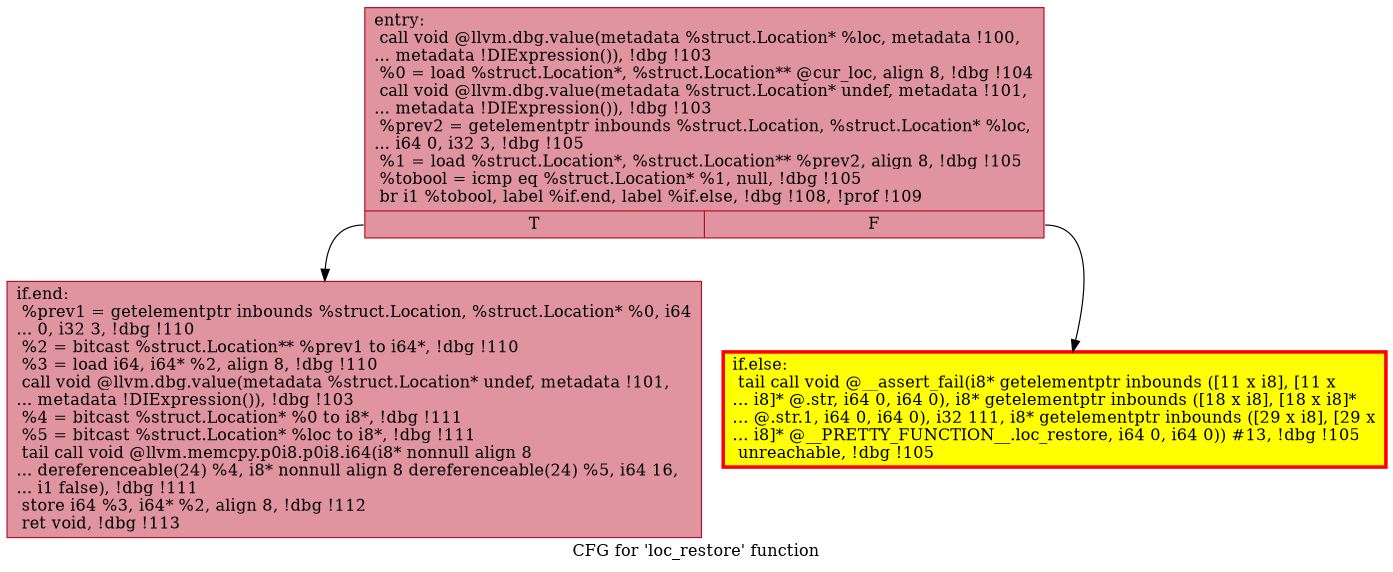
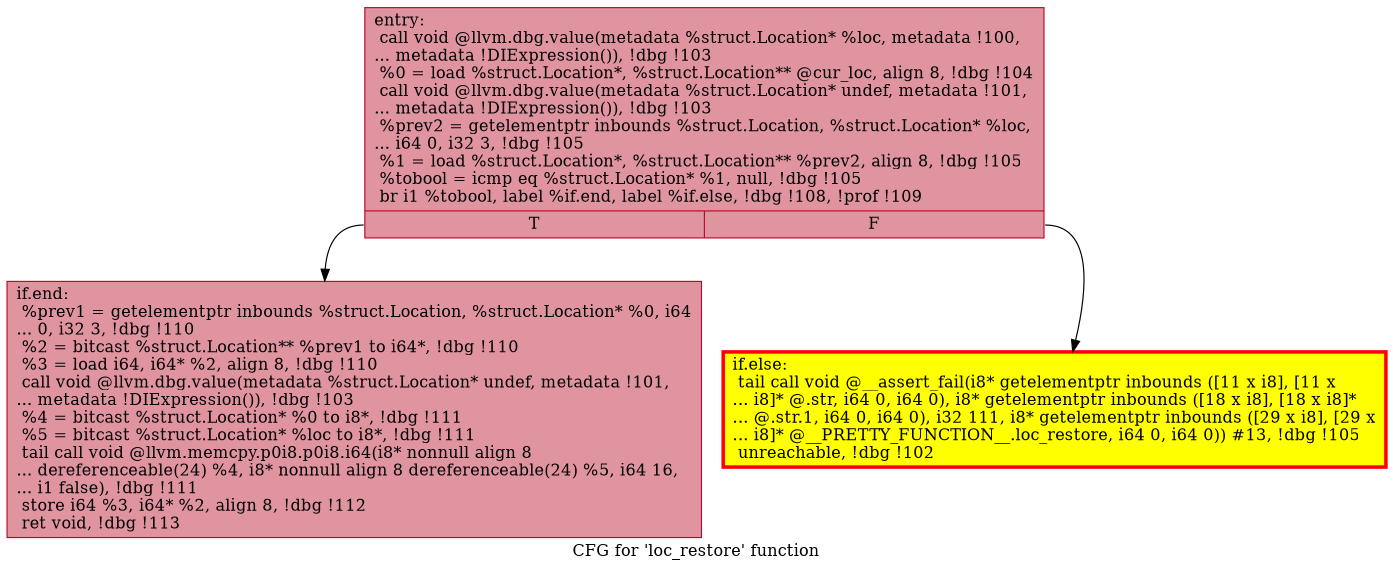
node "if.else:": text "unreachable, !dbg !105" -> "unreachable, !dbg !102"
